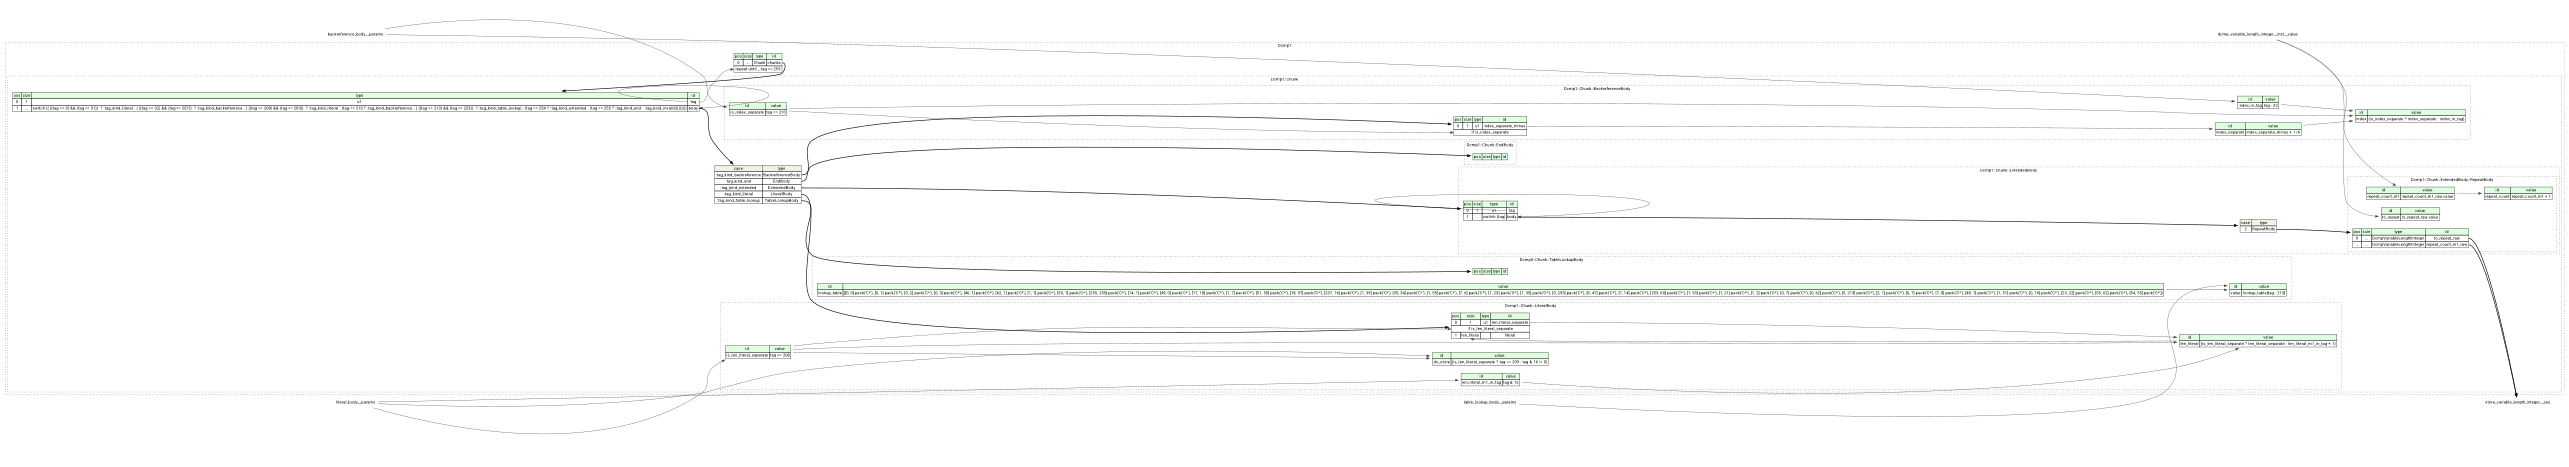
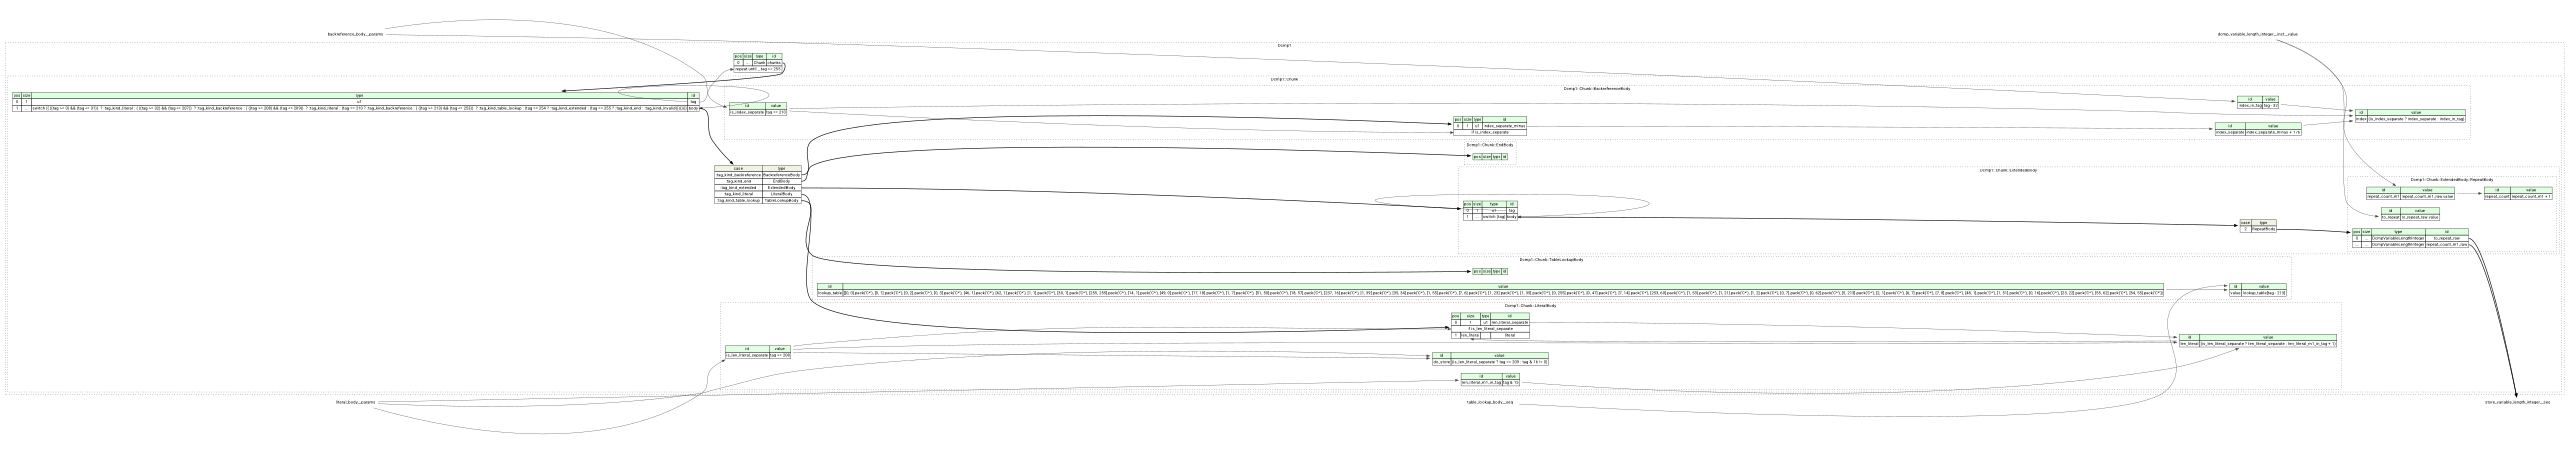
cluster "Dcmp0::Chunk::TableLookupBody": label "Dcmp0::Chunk::TableLookupBody" -> "Dcmp1::Chunk::TableLookupBody"
node "table_lookup_body__params": label "table_lookup_body__params" -> "table_lookup_body__seq"
